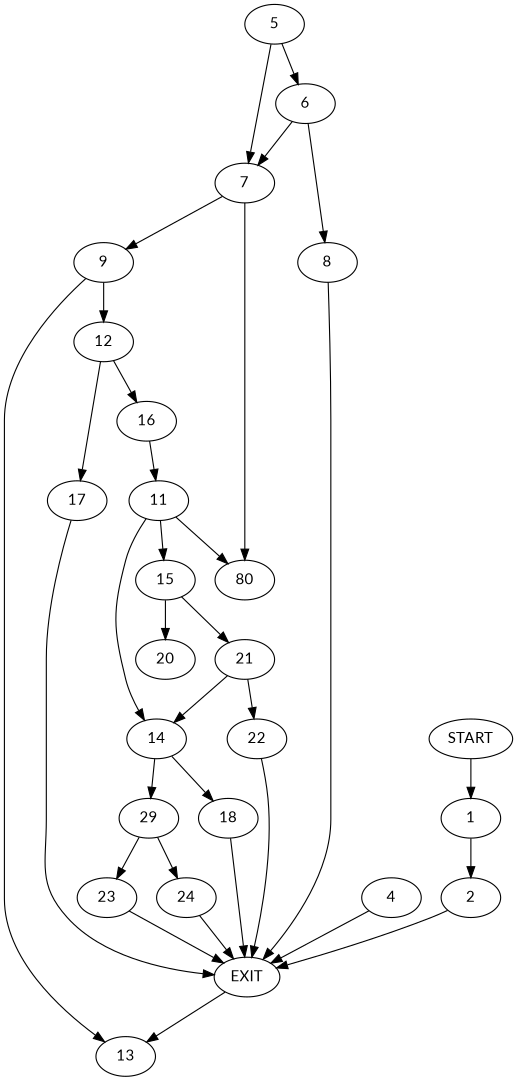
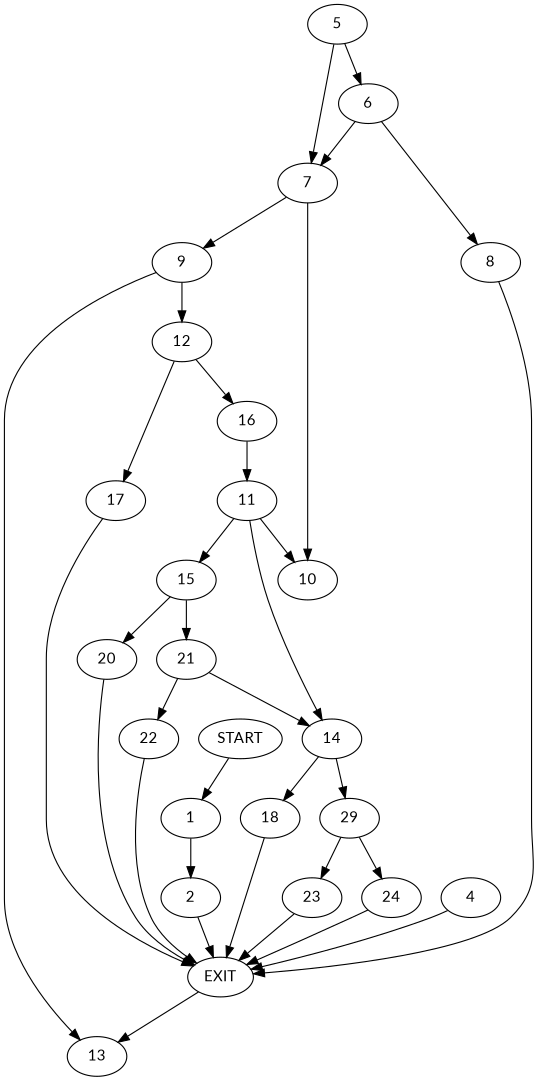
node "80": label "80" -> "10"
edge "20" -> "EXIT": added
